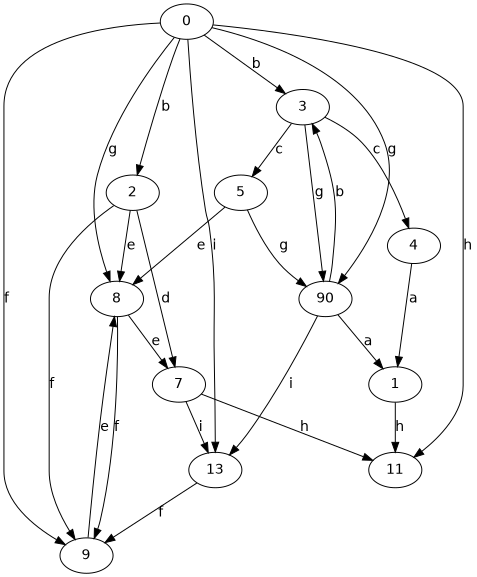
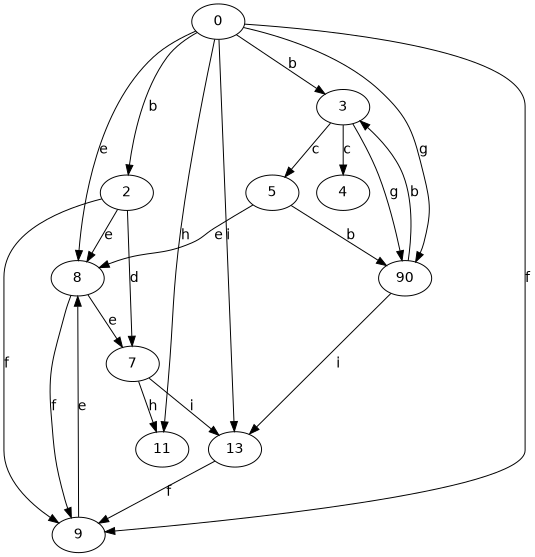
edge "0" -> "8": label "g" -> "e"
edge "5" -> "90": label "g" -> "b"
node "1": removed
